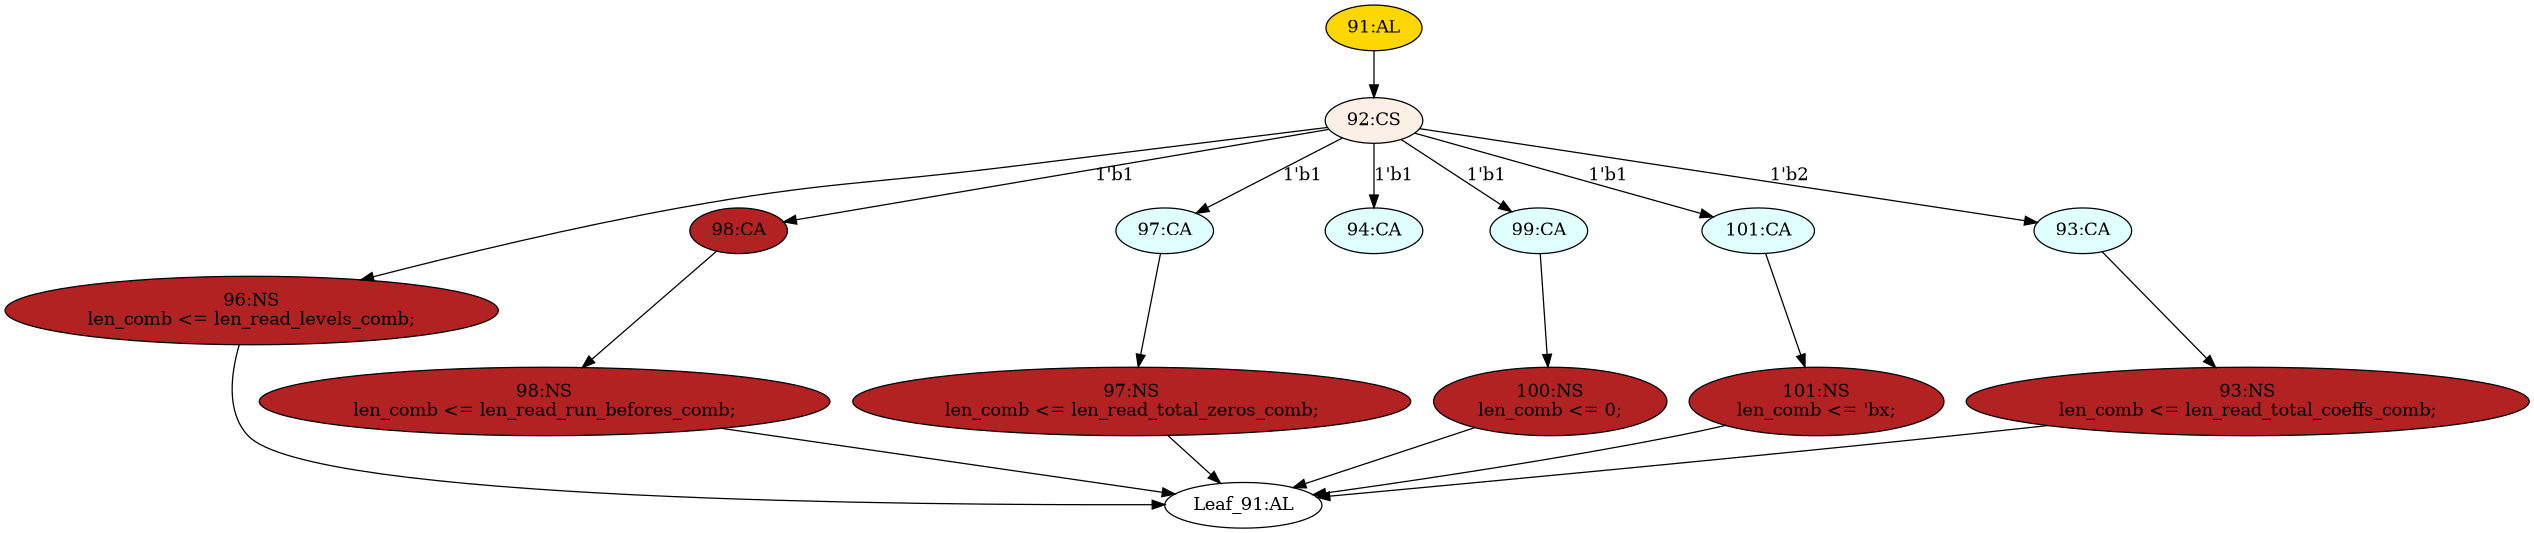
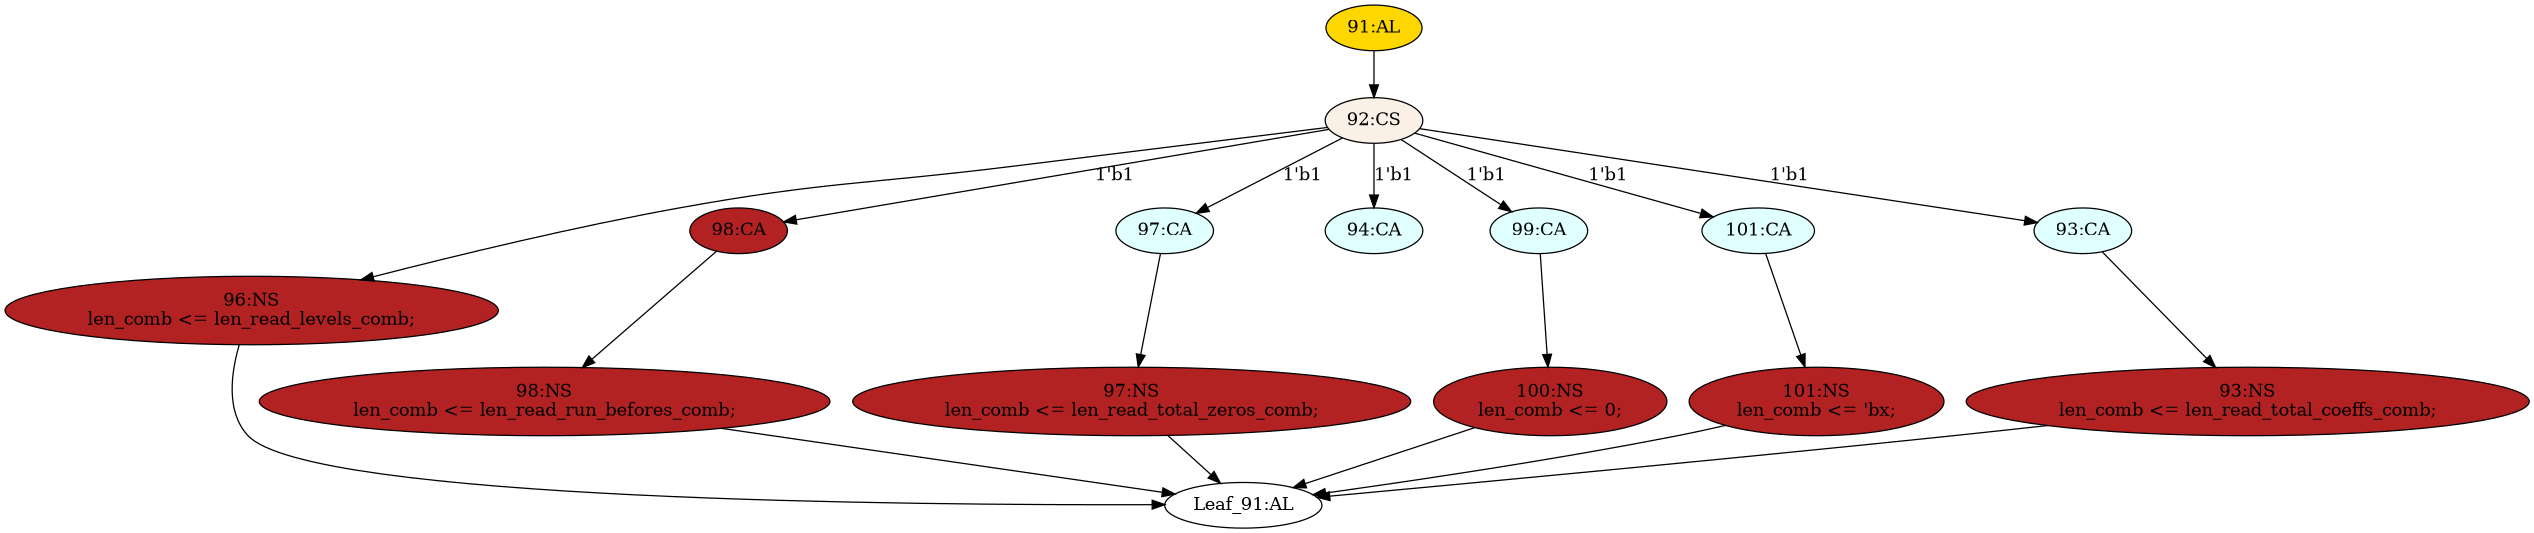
edge "92:CS" -> "93:CA": label "1'b2" -> "1'b1"
